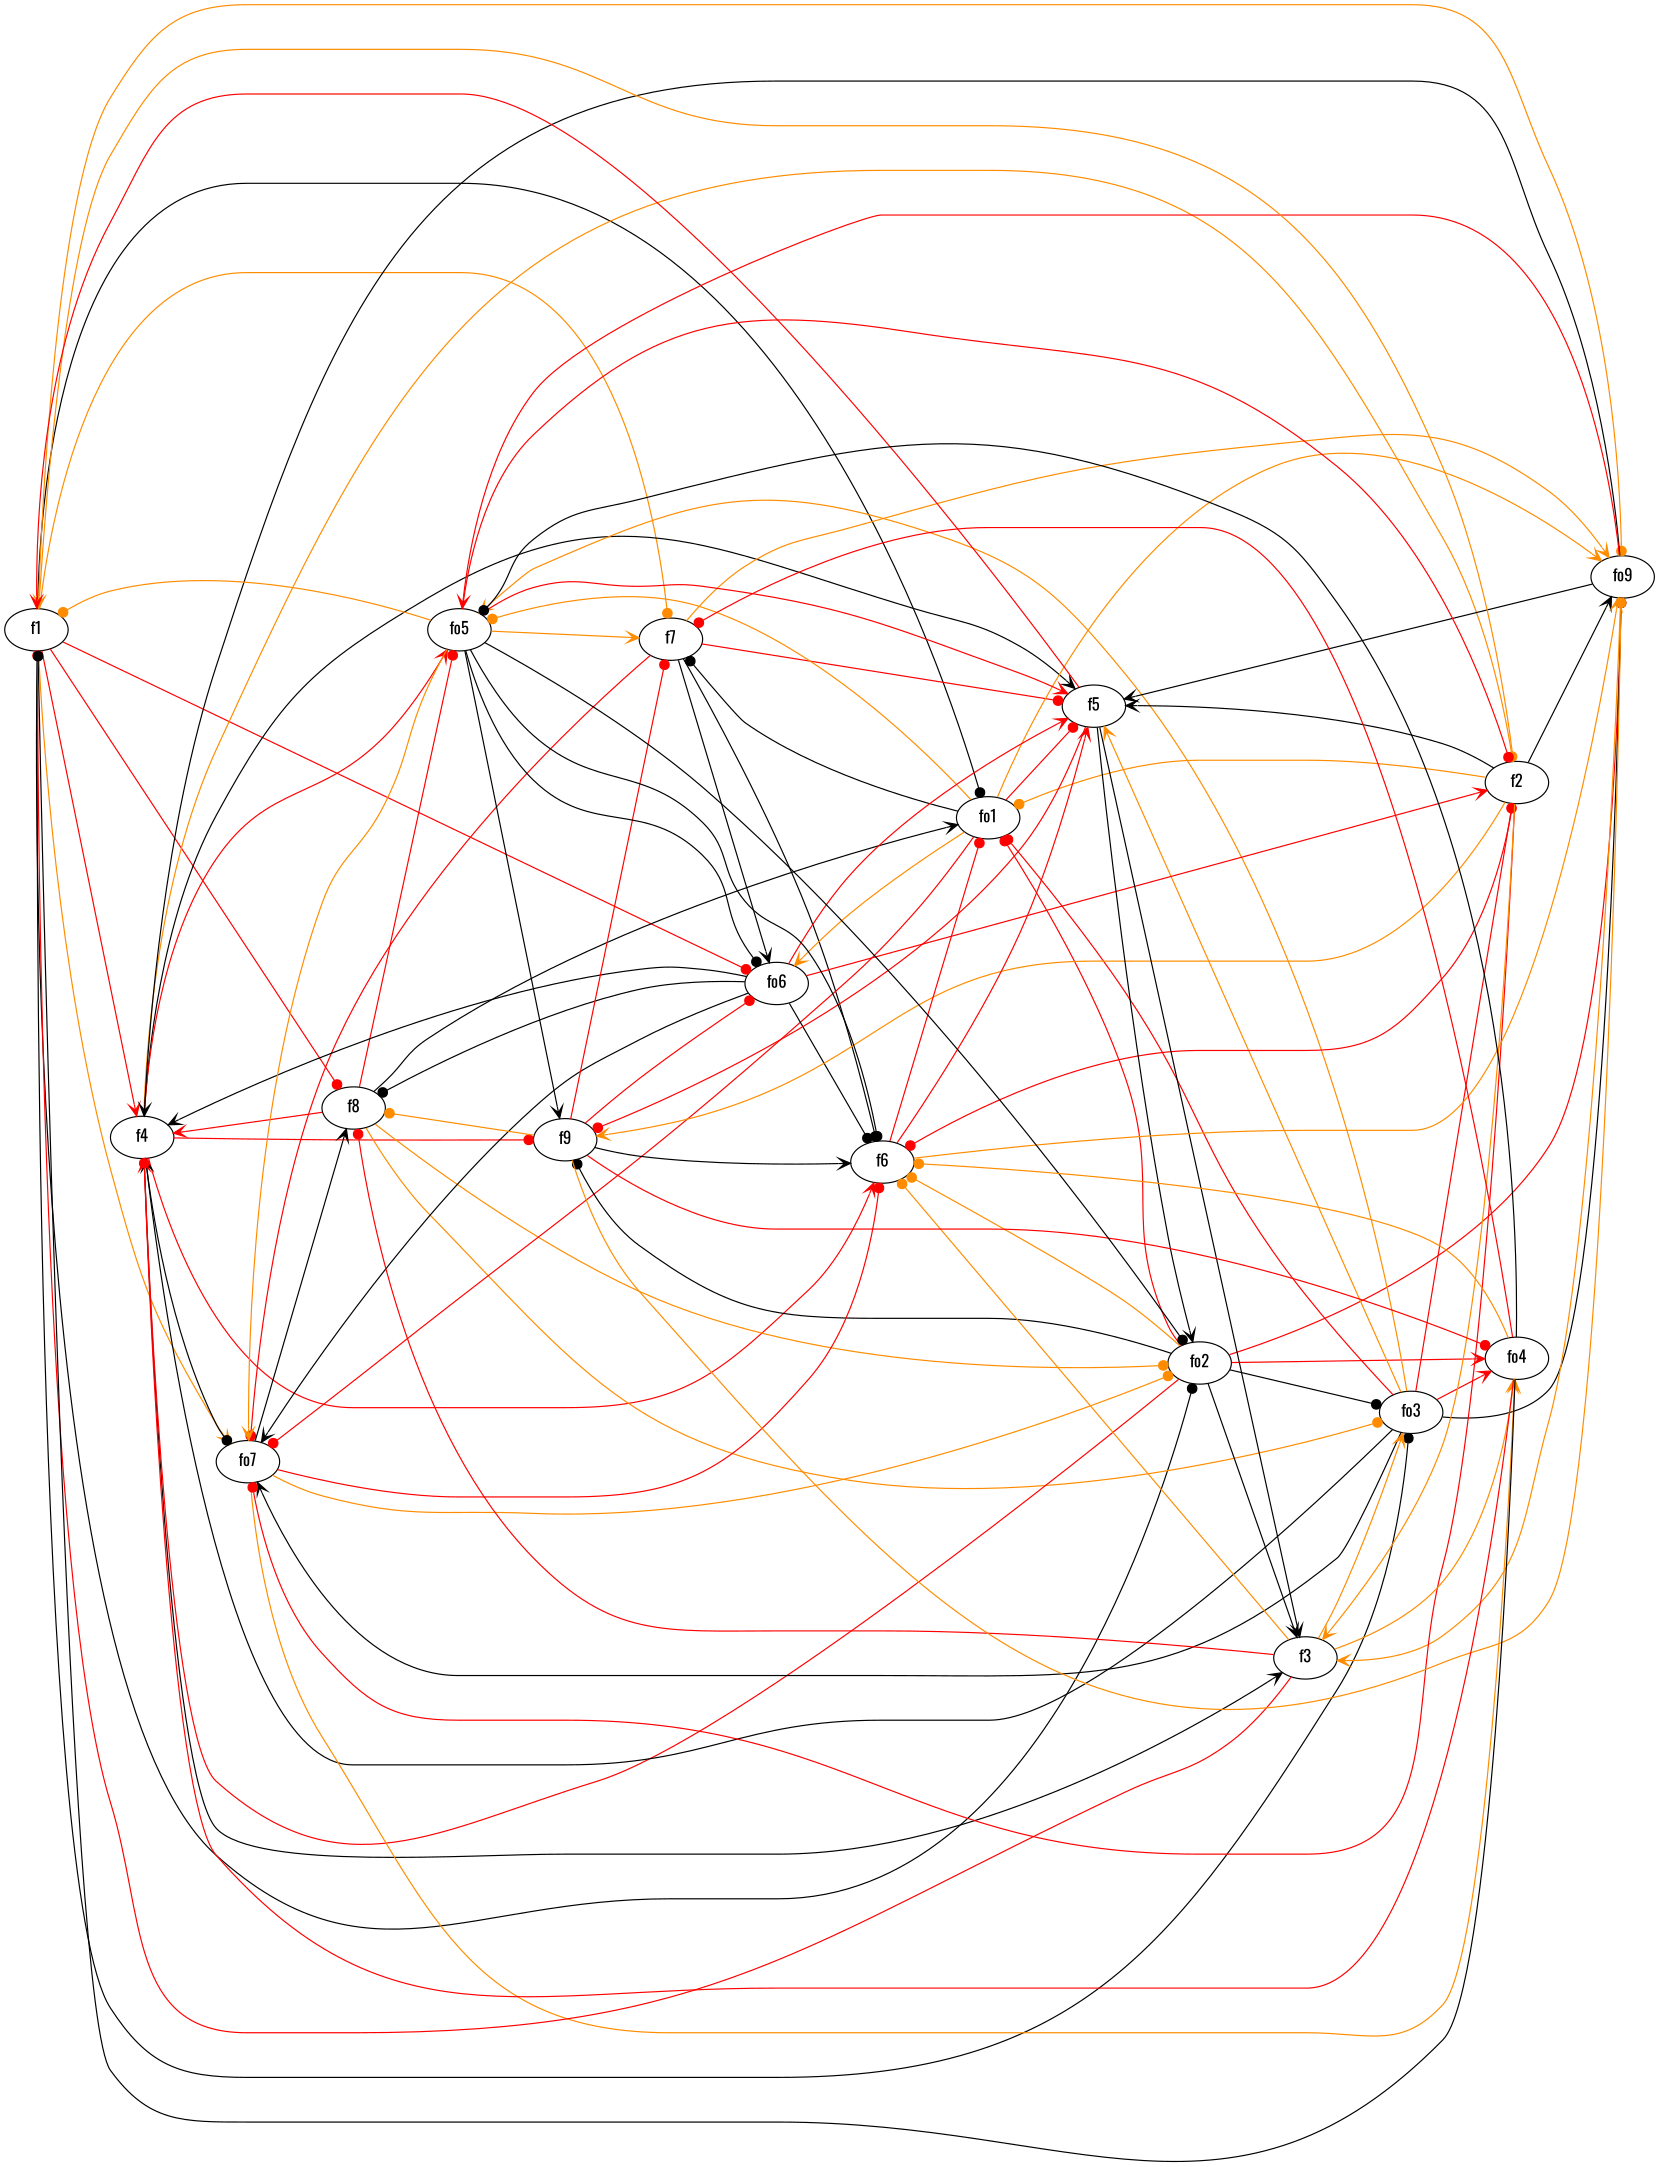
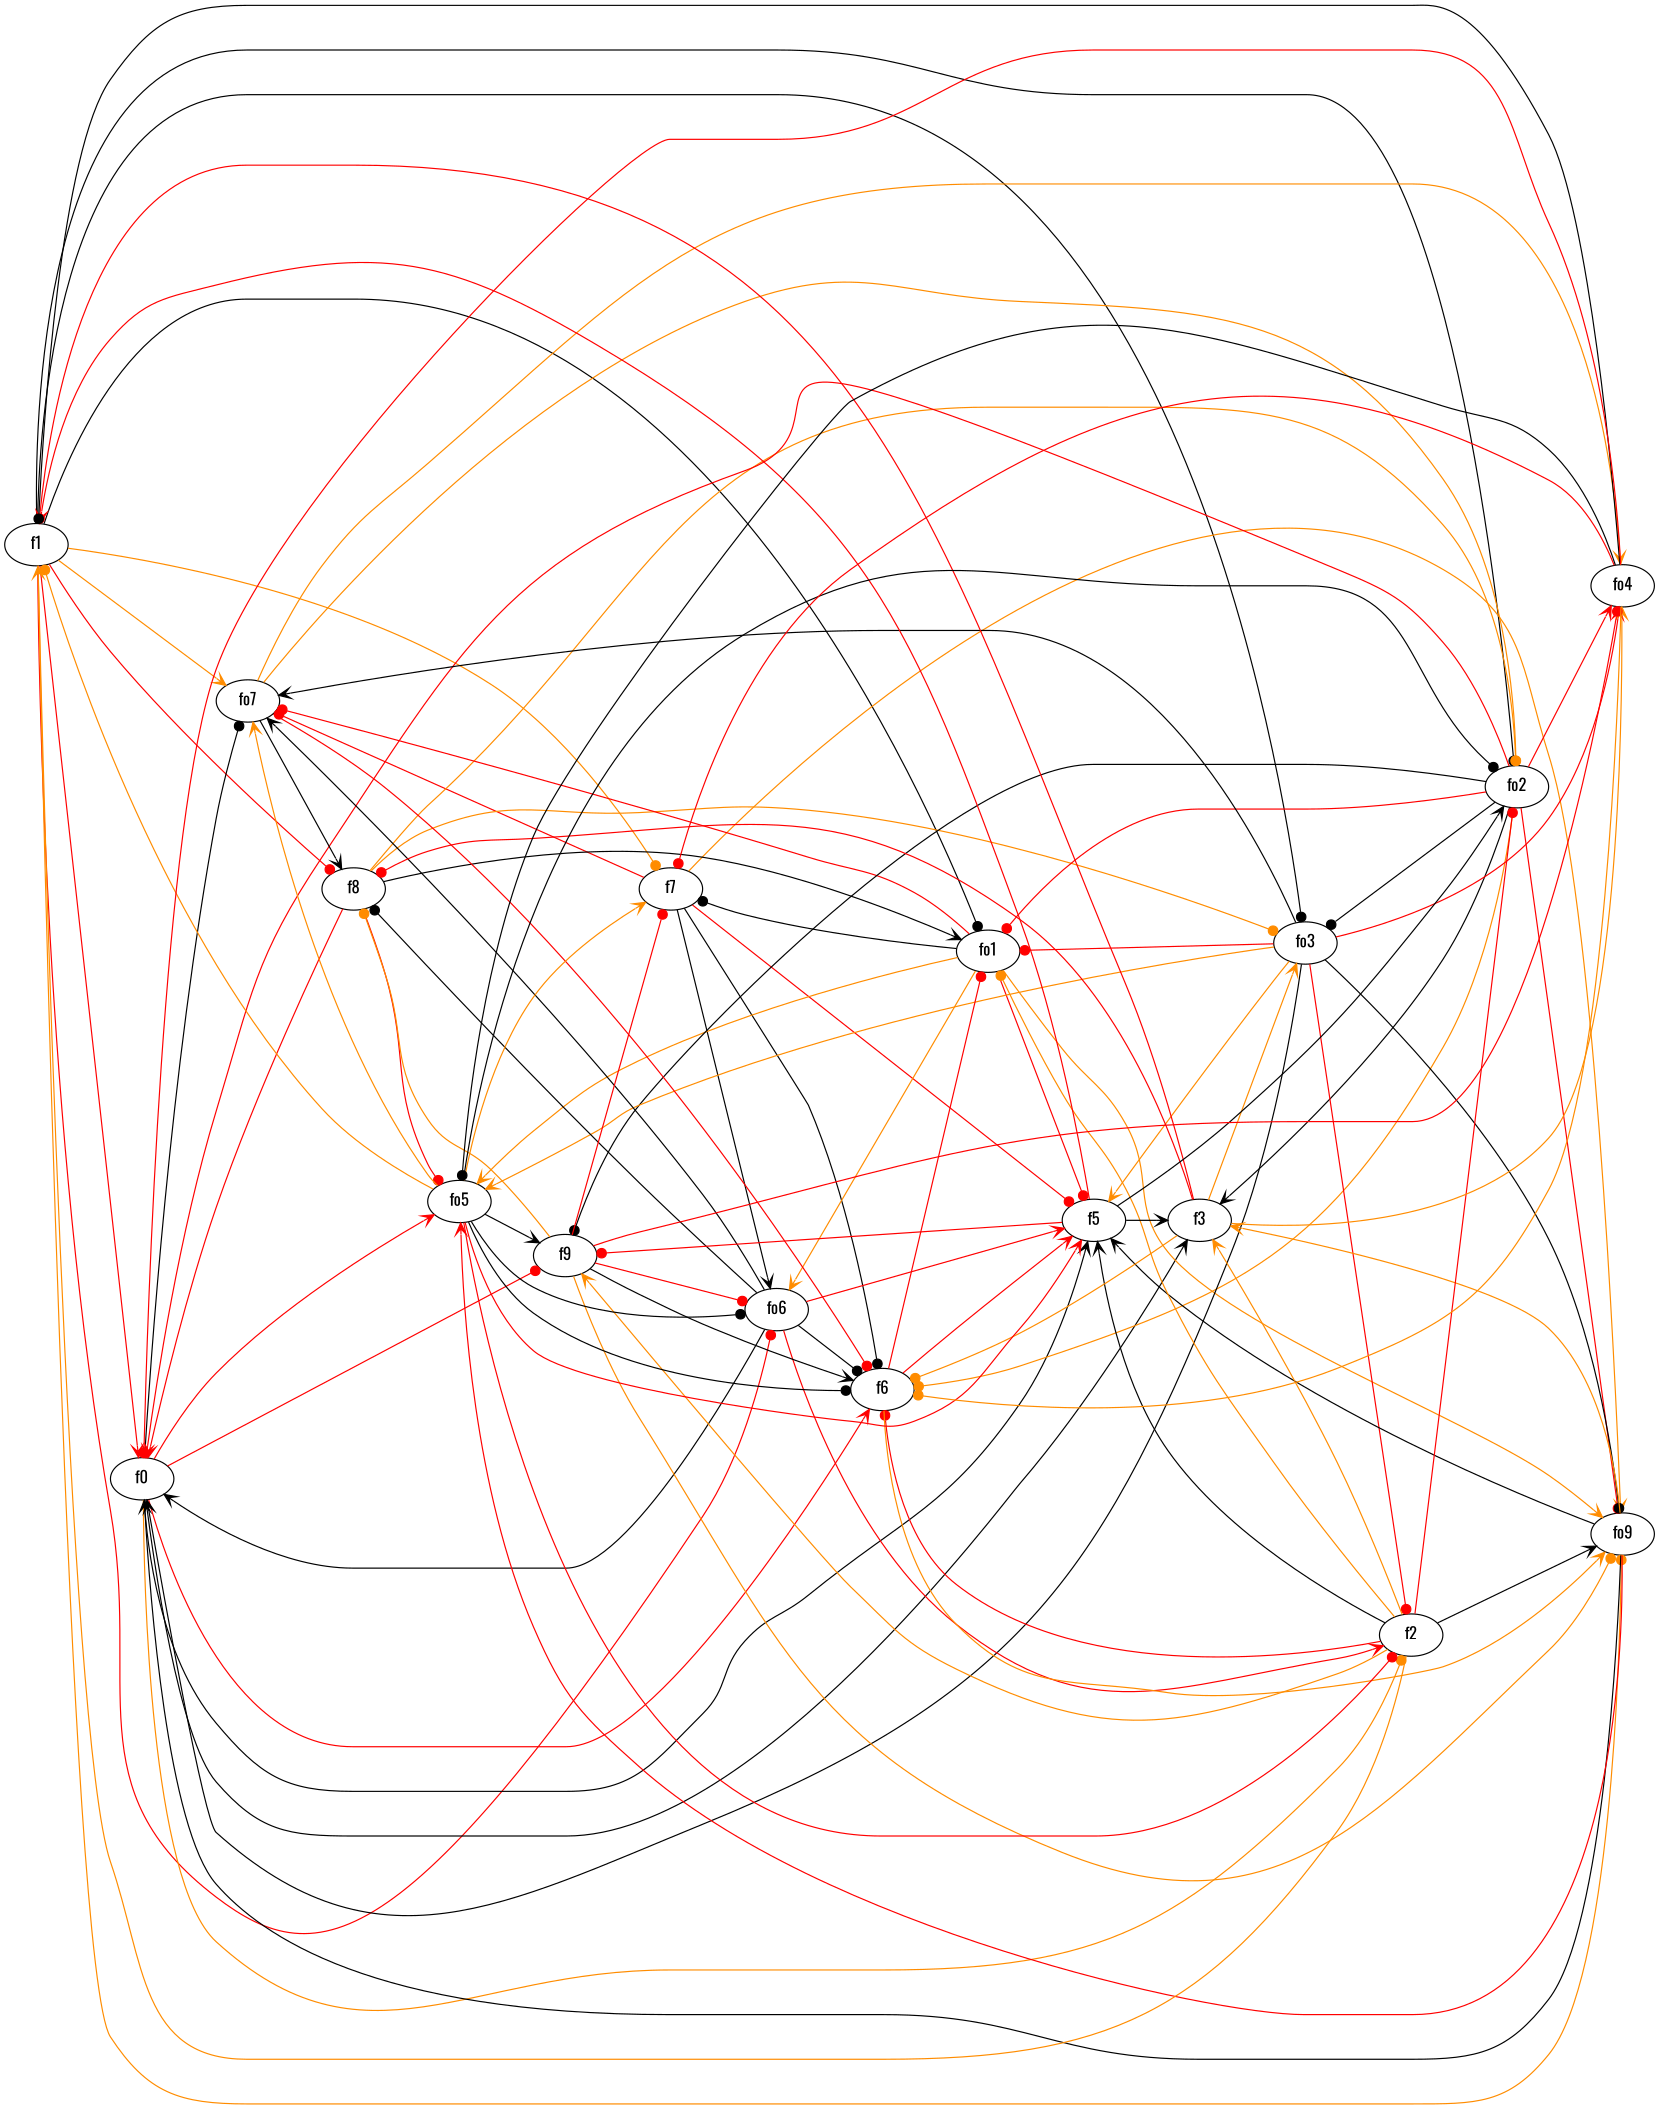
edge "fo1" -> "fo5": arrowhead dot -> vee
node "f4": label "f4" -> "f0"
edge "f2" -> "fo7": now "f2" -> "fo2"
